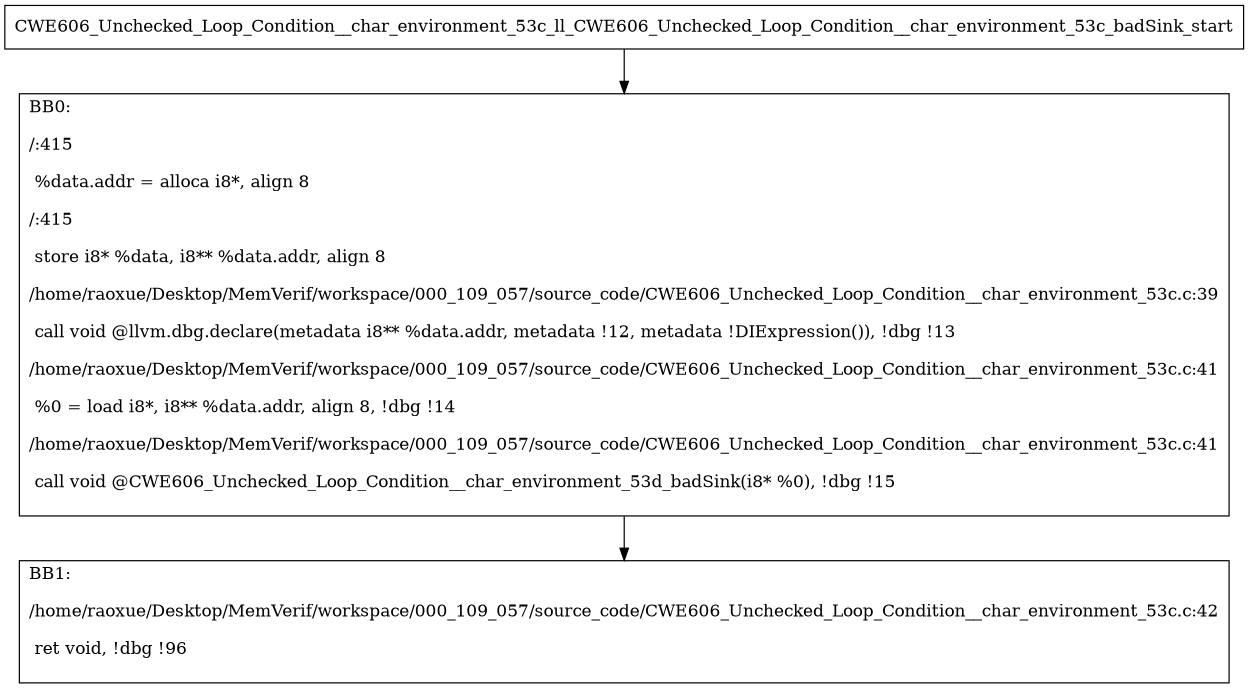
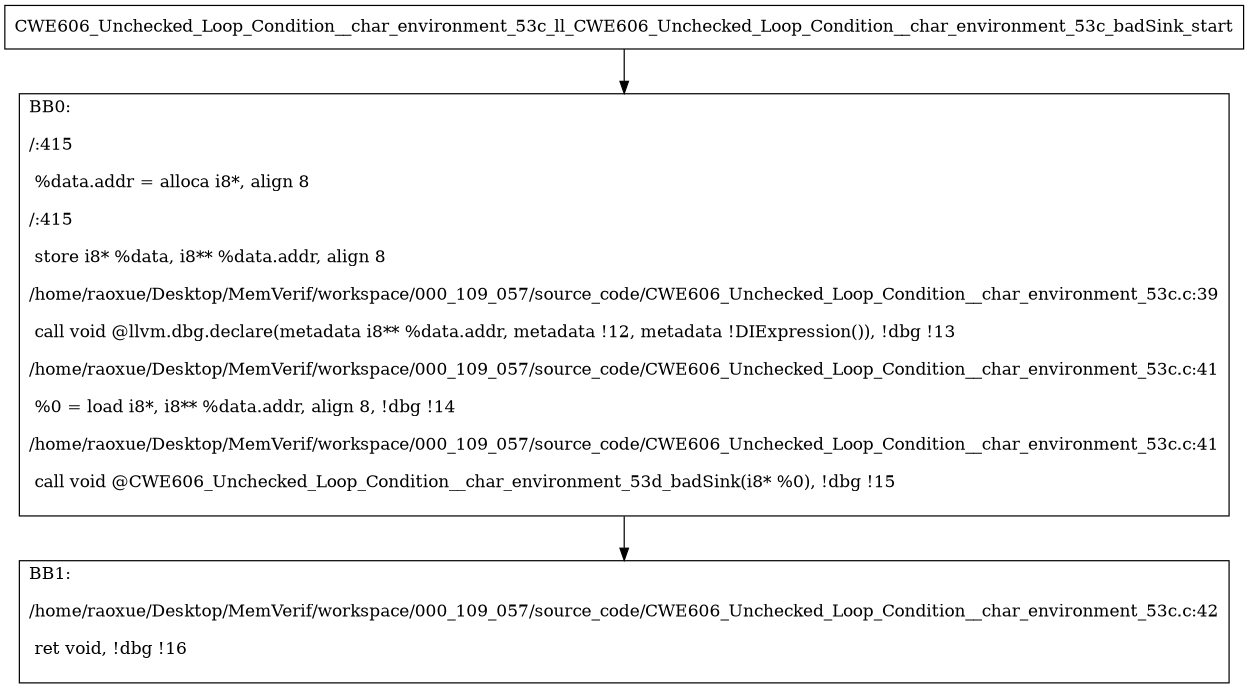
node "BB1:": text "ret void, !dbg !96" -> "ret void, !dbg !16"
